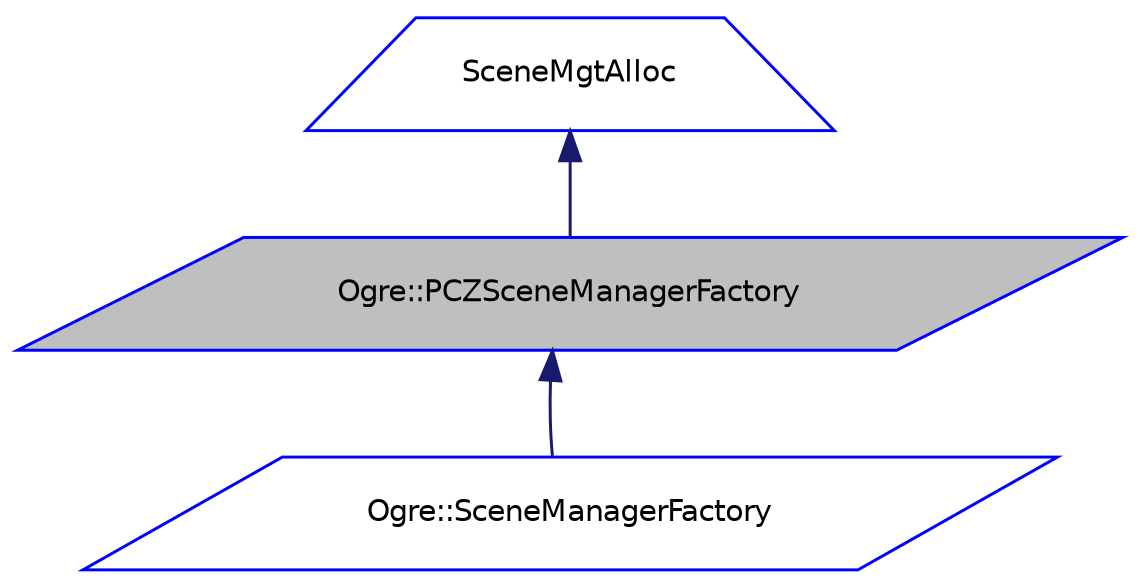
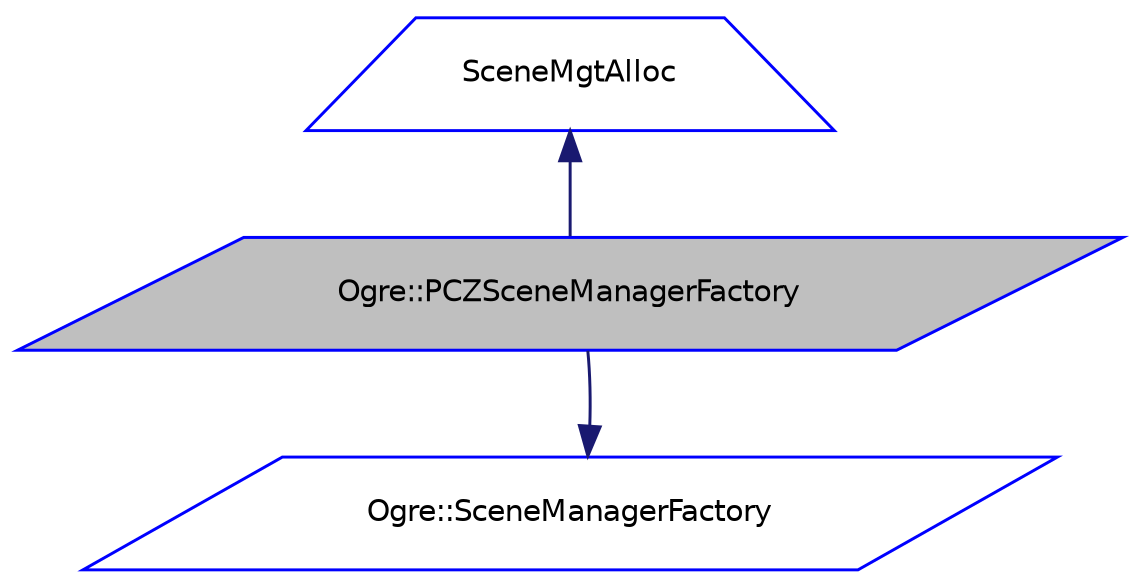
edge "Ogre::SceneManagerFactory" -> "Ogre::PCZSceneManagerFactory": reversed
